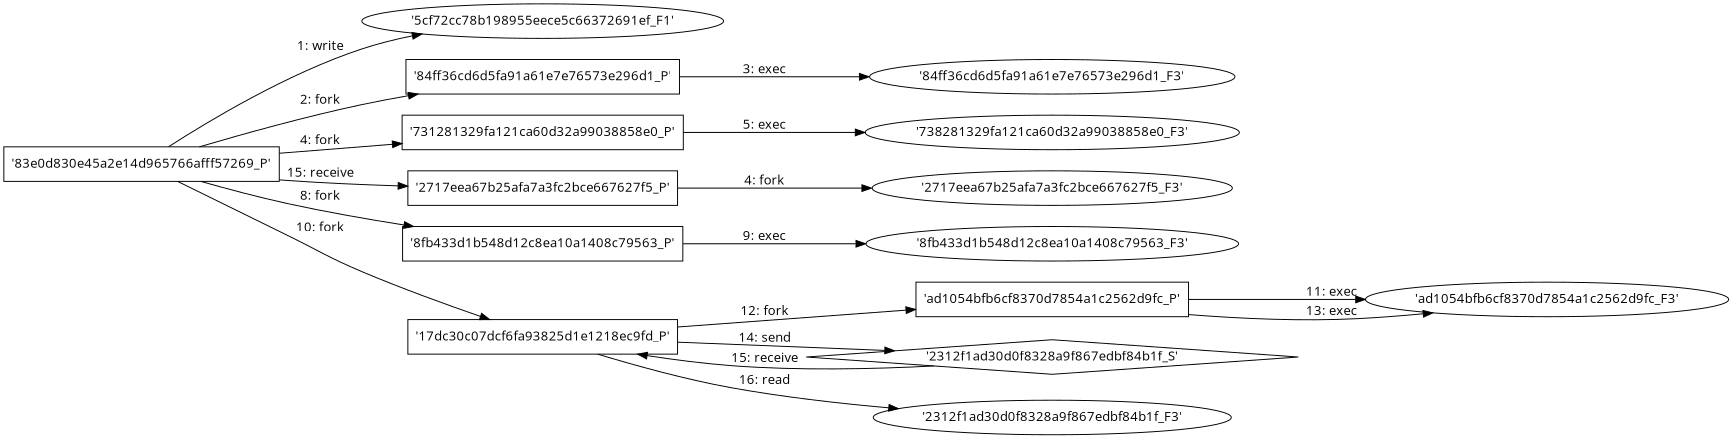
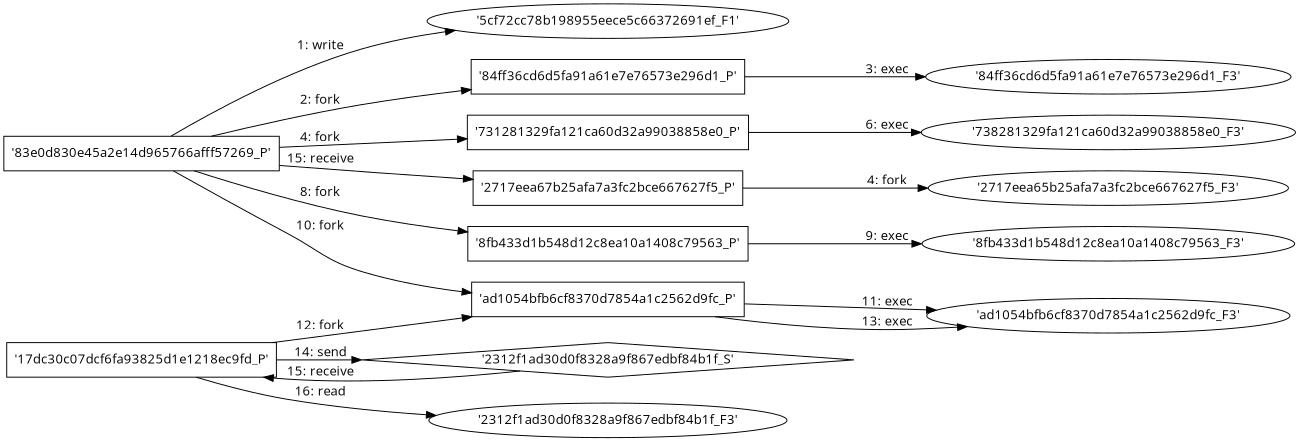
edge "'731281329fa121ca60d32a99038858e0_P'" -> "'738281329fa121ca60d32a99038858e0_F3'": label "5: exec" -> "6: exec"
node "'2717eea67b25afa7a3fc2bce667627f5_F3'": label "'2717eea67b25afa7a3fc2bce667627f5_F3'" -> "'2717eea65b25afa7a3fc2bce667627f5_F3'"
edge "'83e0d830e45a2e14d965766afff57269_P'" -> "'17dc30c07dcf6fa93825d1e1218ec9fd_P'": now "'83e0d830e45a2e14d965766afff57269_P'" -> "'ad1054bfb6cf8370d7854a1c2562d9fc_P'"
